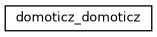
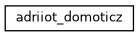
node "domoticz_domoticz": label "domoticz_domoticz" -> "adriiot_domoticz"
